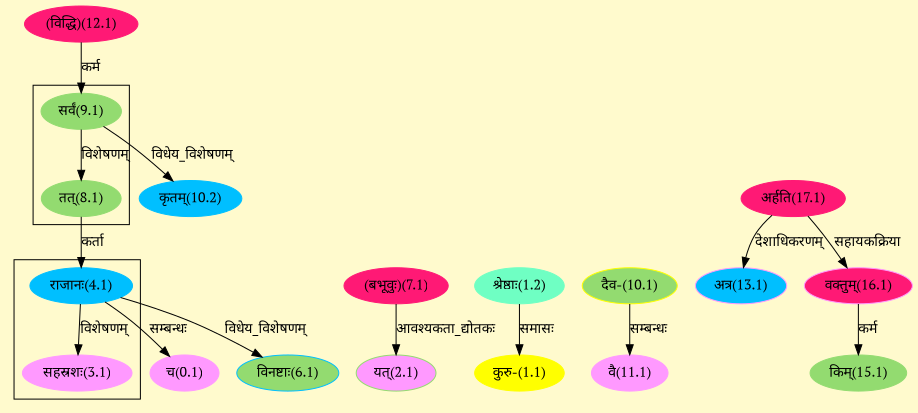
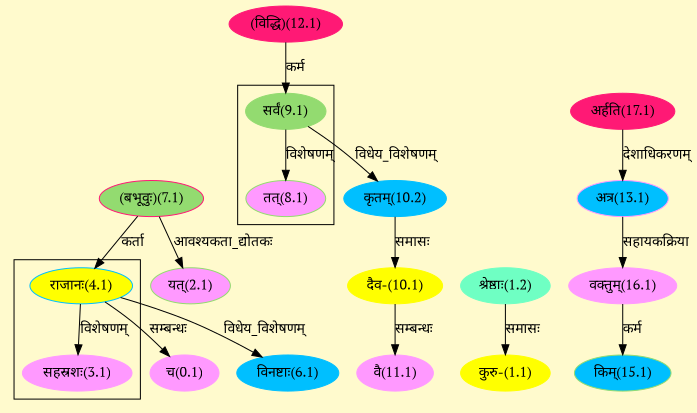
node "तत्(8.1)": fillcolor #93db70 -> #ff99ff
edge "तत्(8.1)" -> "राजानः(4.1)": now "(बभूवुः)(7.1)" -> "राजानः(4.1)"
edge "कृतम्(10.2)" -> "दैव-(10.1)": added, label "समासः"
edge "अर्हति(17.1)" -> "वक्तुम्(16.1)": now "अत्र(13.1)" -> "वक्तुम्(16.1)"
node "राजानः(4.1)": fillcolor #00bfff -> #ffff00
node "(बभूवुः)(7.1)": fillcolor #ff1975 -> #93db70
node "दैव-(10.1)": fillcolor #93db70 -> #ffff00
node "वक्तुम्(16.1)": fillcolor #ff1975 -> #ff99ff
node "विनष्टाः(6.1)": fillcolor #93db70 -> #00bfff
node "किम्(15.1)": fillcolor #93db70 -> #00bfff
